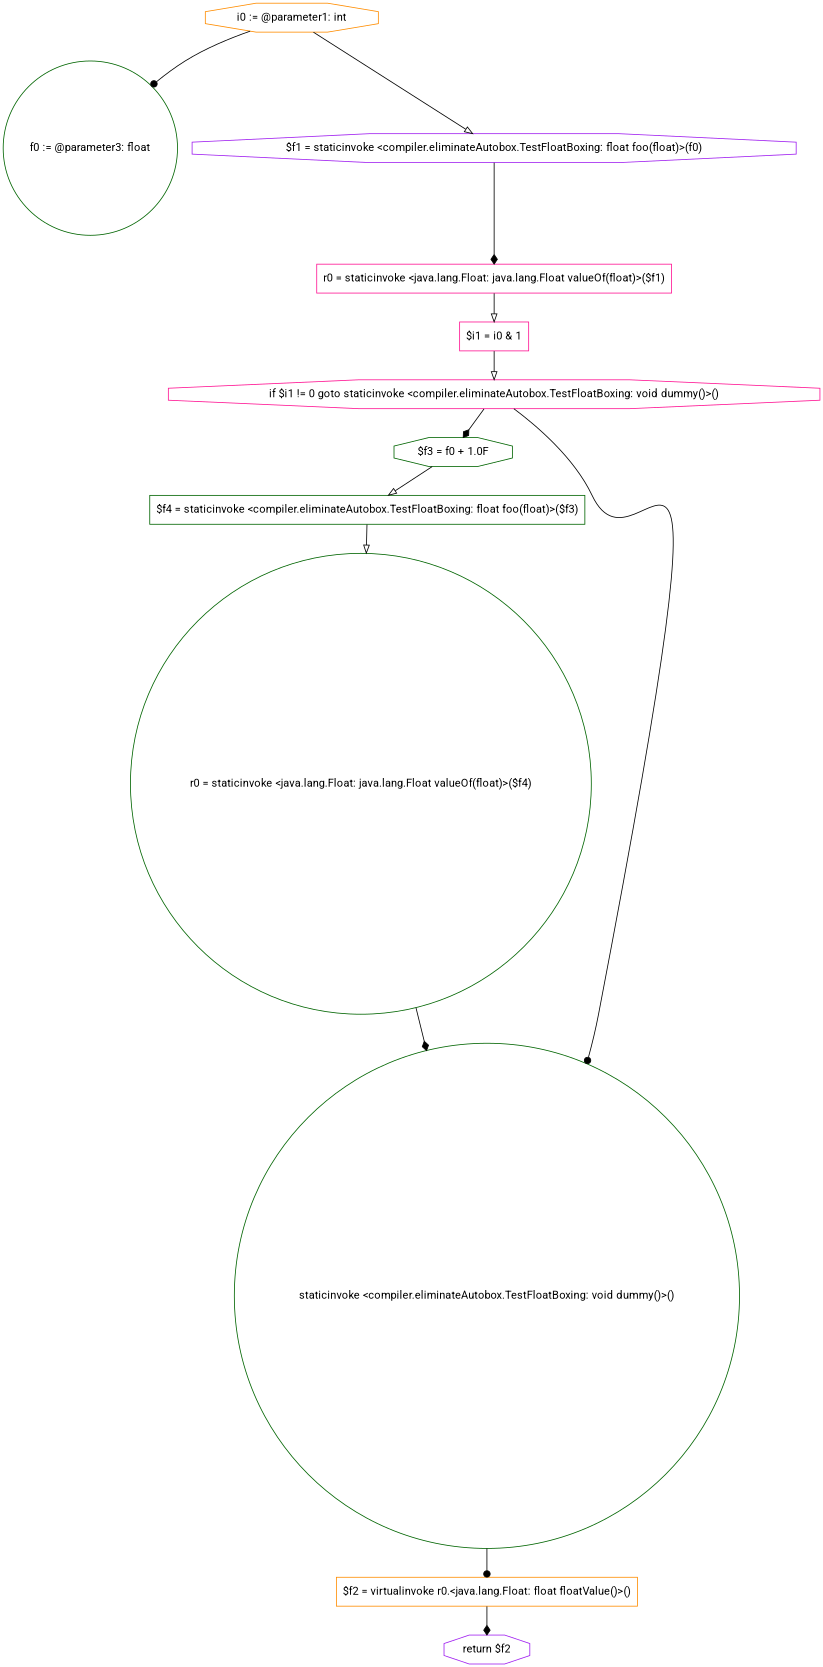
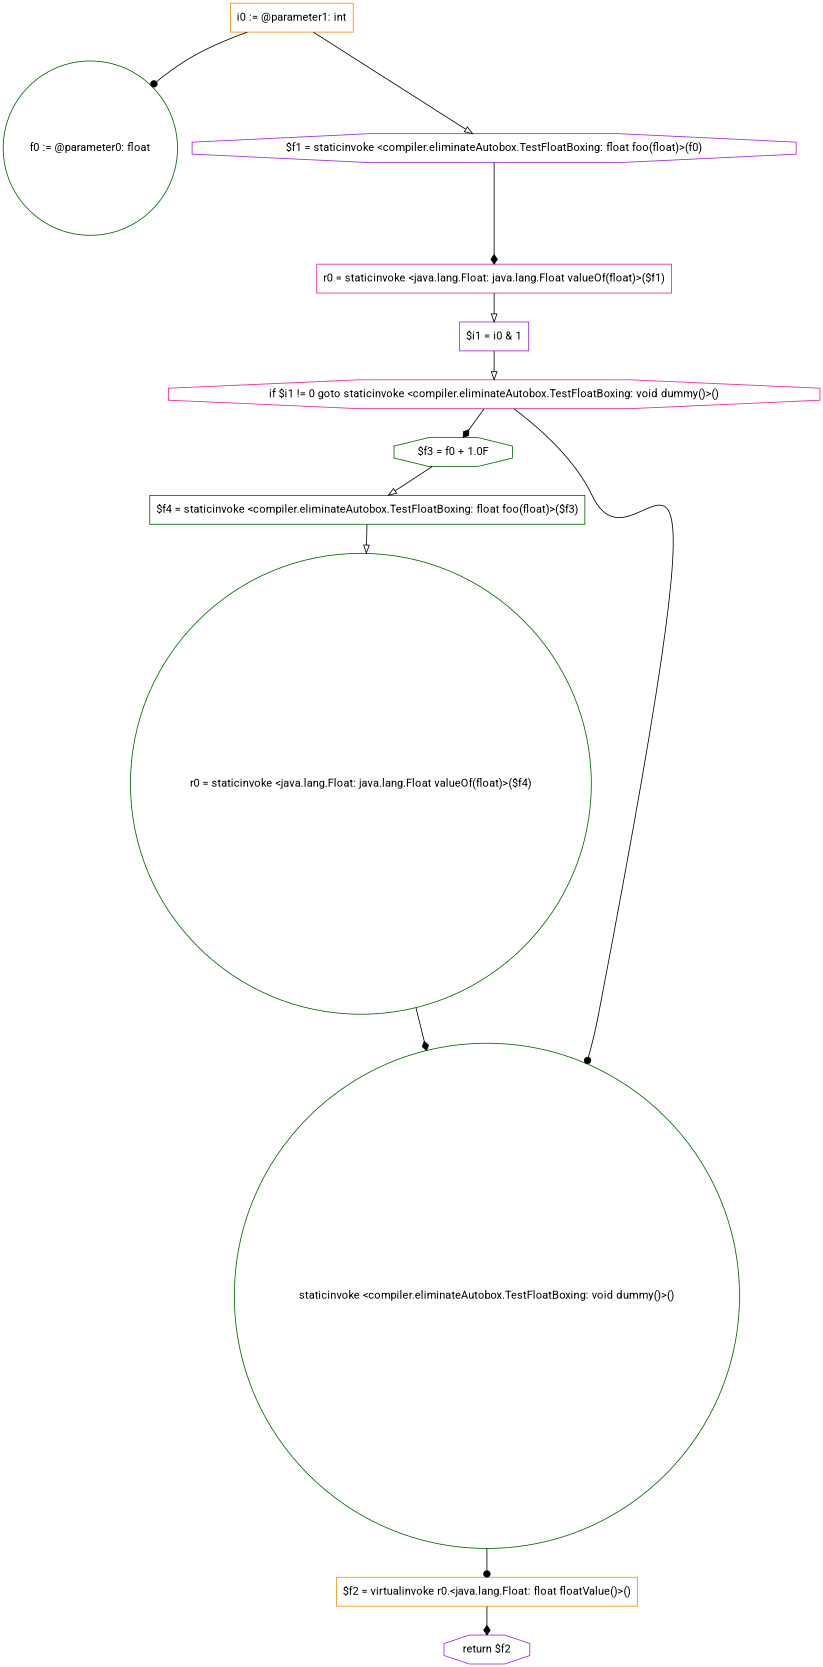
node "i0 := @parameter1: int": shape octagon -> box
node "f0 := @parameter3: float": label "f0 := @parameter3: float" -> "f0 := @parameter0: float"
node "$i1 = i0 & 1": color deeppink -> purple
